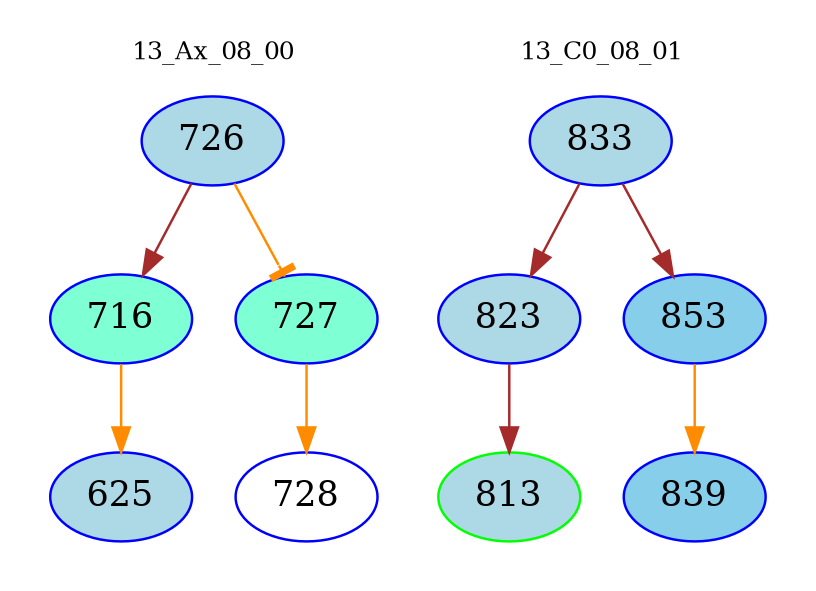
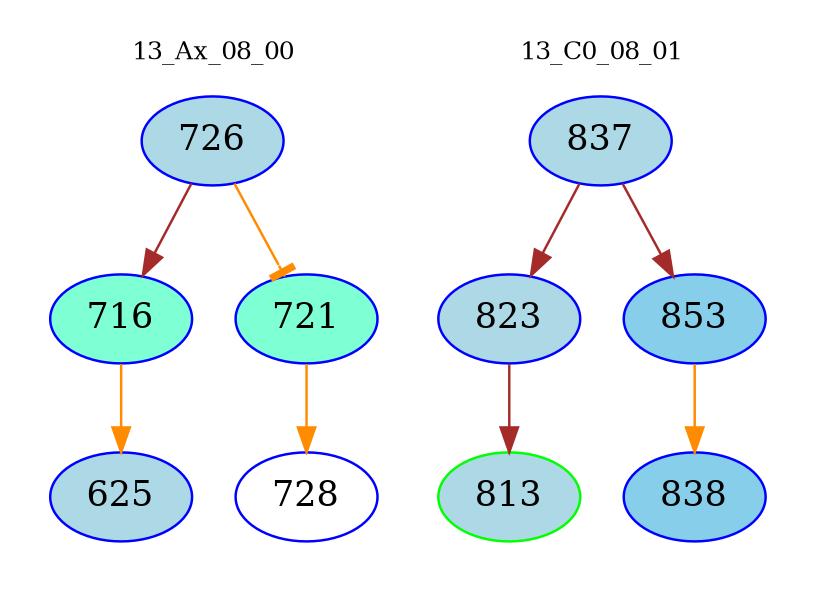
node "833": label "833" -> "837"
node "727": label "727" -> "721"
node "839": label "839" -> "838"
